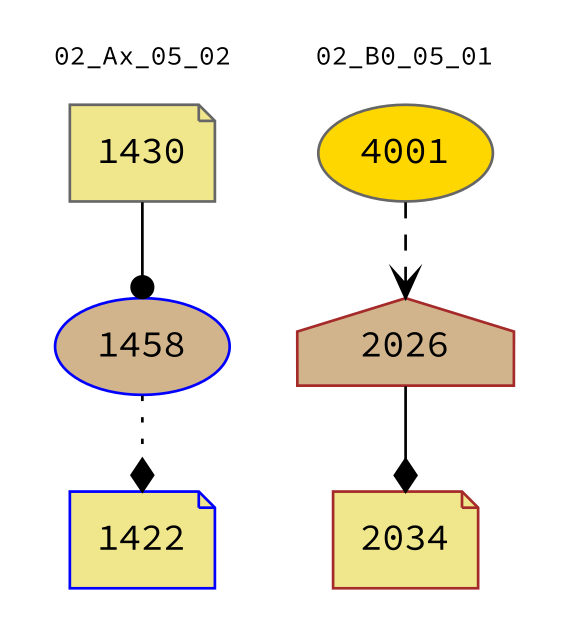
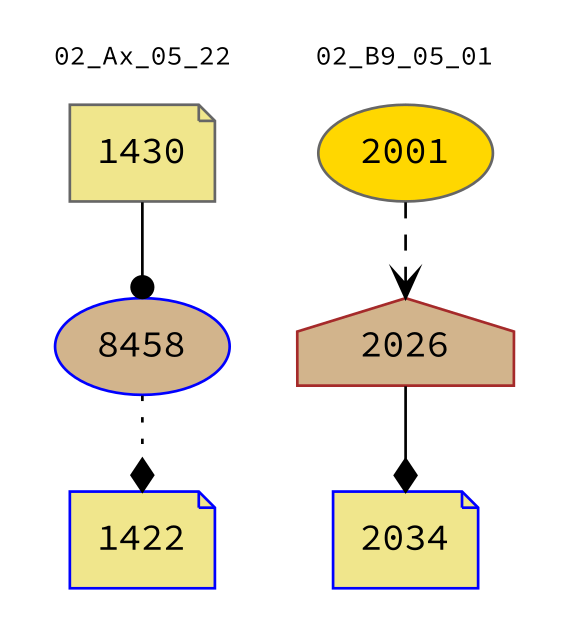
cluster "02_Ax_05_02": label "02_Ax_05_02" -> "02_Ax_05_22"
cluster "02_B0_05_01": label "02_B0_05_01" -> "02_B9_05_01"
node "4001": label "4001" -> "2001"
node "1458": label "1458" -> "8458"
node "2034": color brown -> blue
